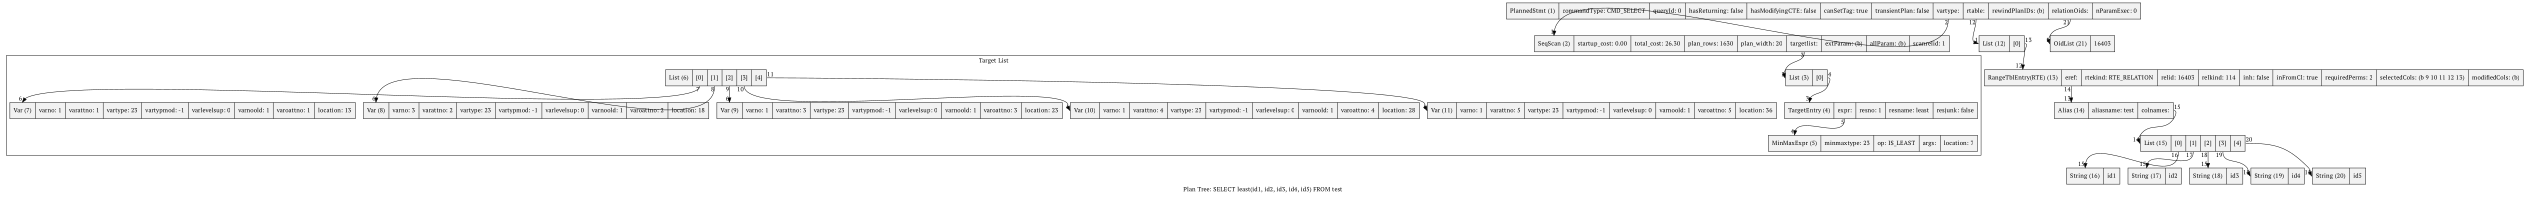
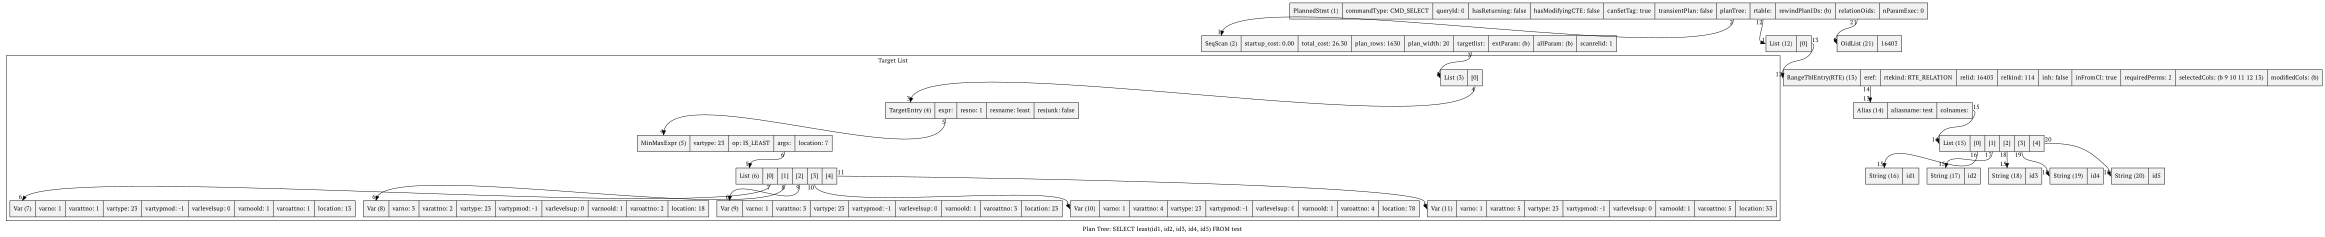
node "PlannedStmt (1)": text "vartype:" -> "planTree:"
node "Var (10)": text "location: 28" -> "location: 78"
node "Var (11)": text "location: 36" -> "location: 33"
node "MinMaxExpr (5)": text "minmaxtype: 23" -> "vartype: 23"
edge "MinMaxExpr (5)" -> "List (6)": added
